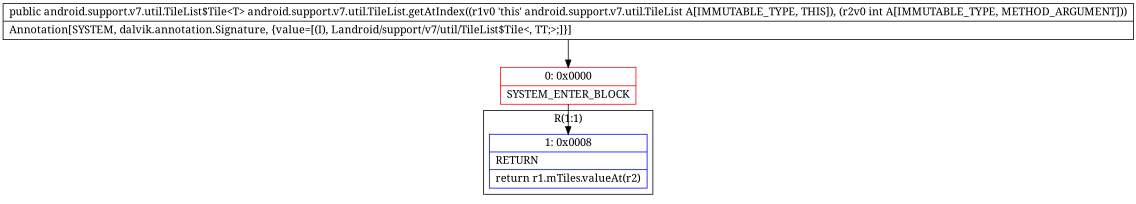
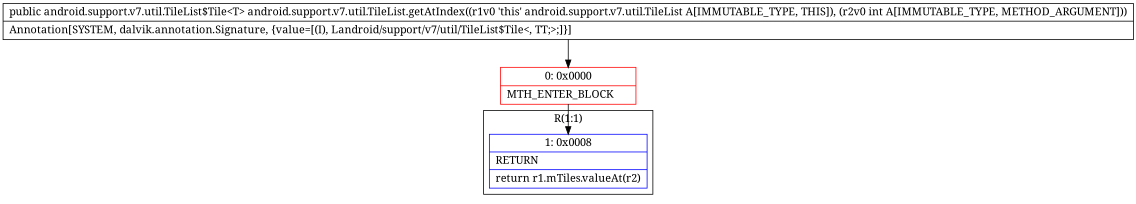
node "0: 0x0000": text "SYSTEM_ENTER_BLOCK" -> "MTH_ENTER_BLOCK"
